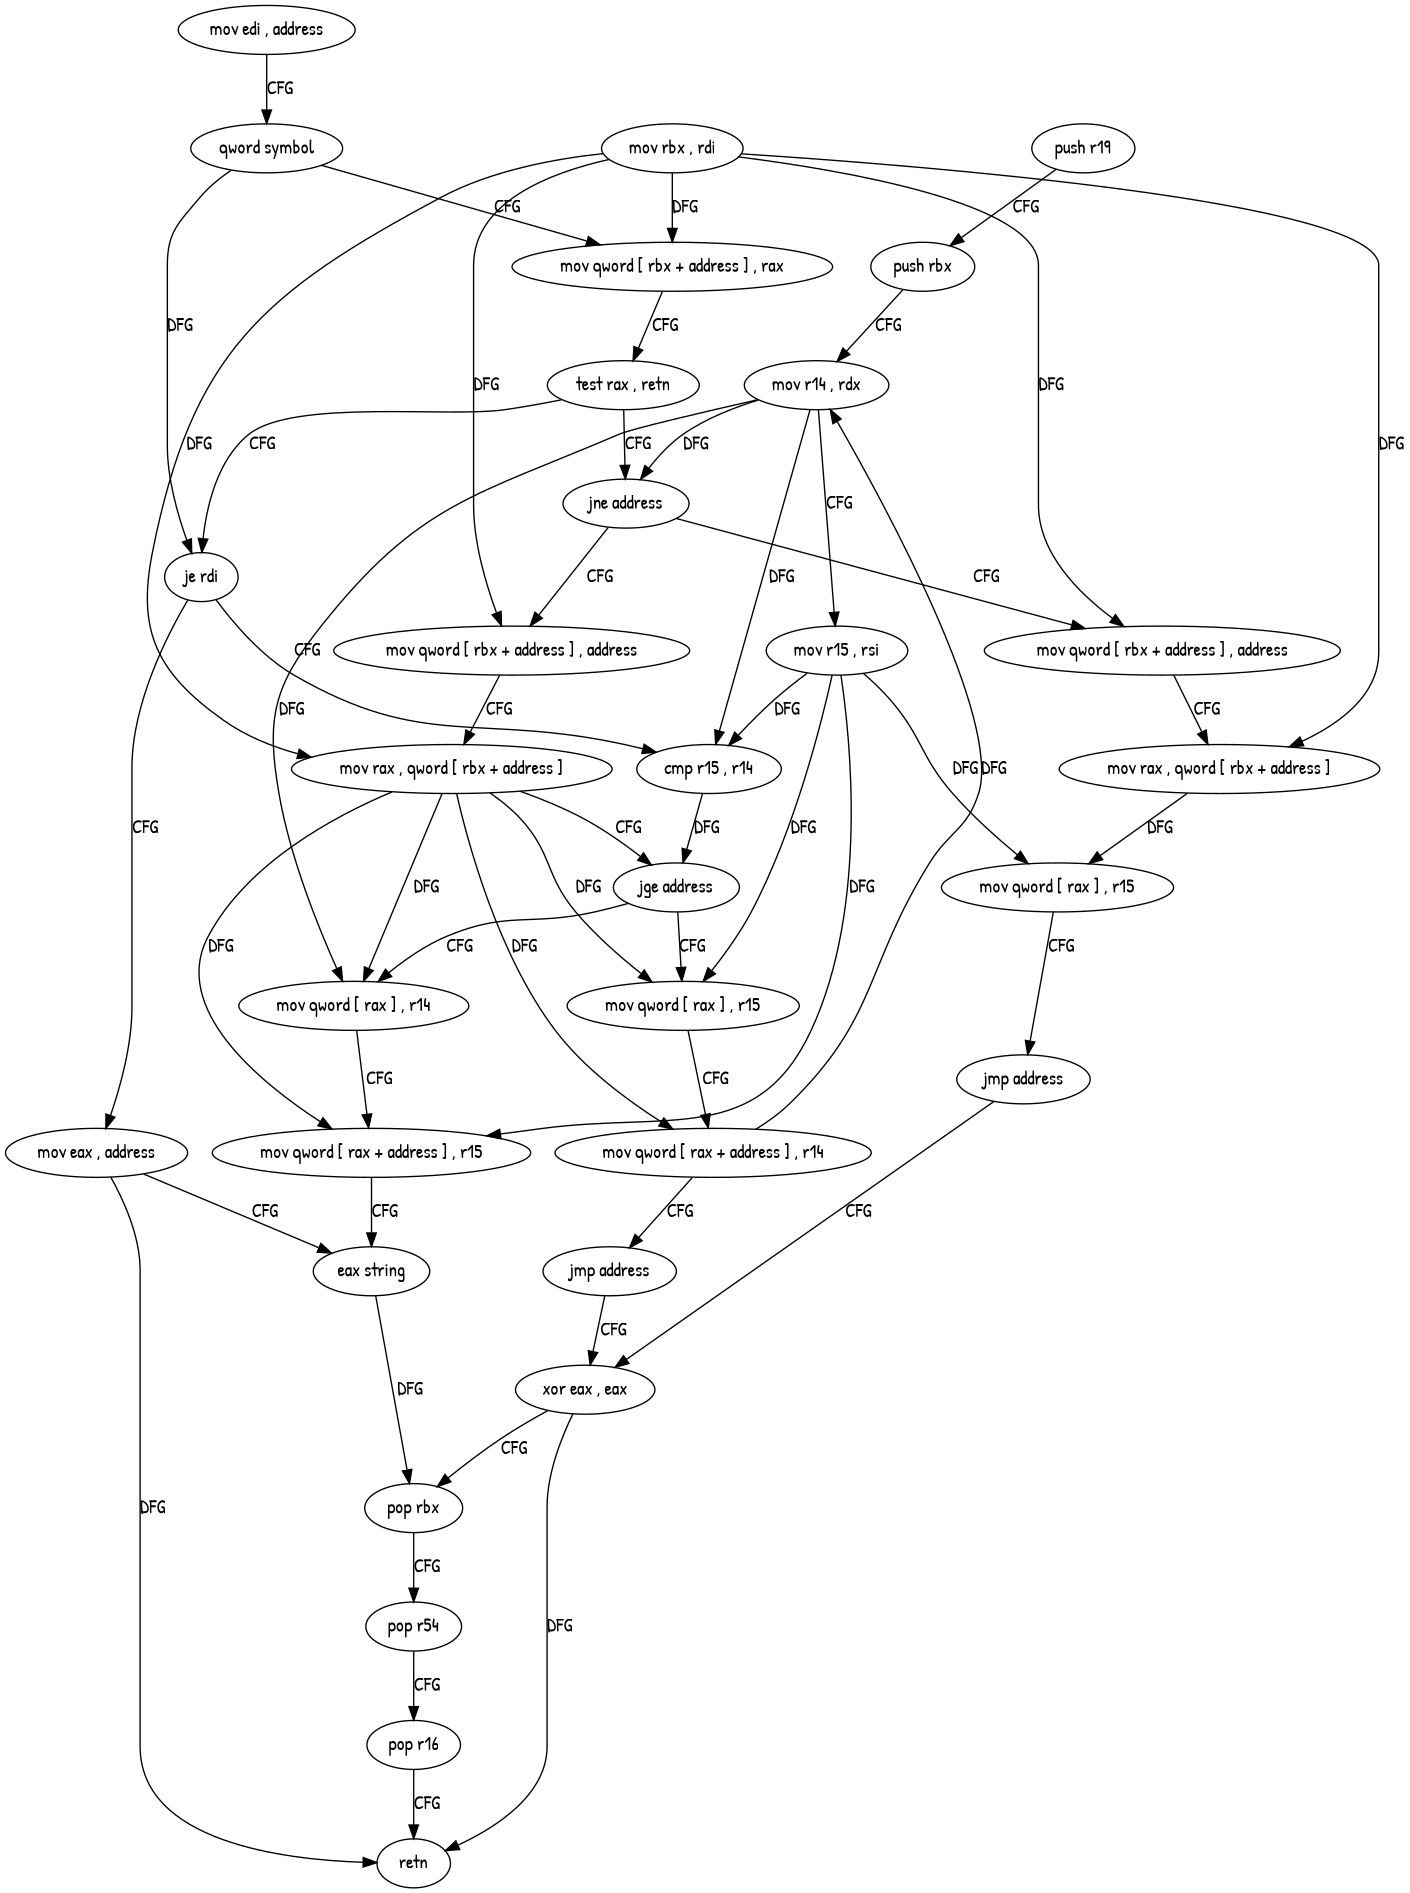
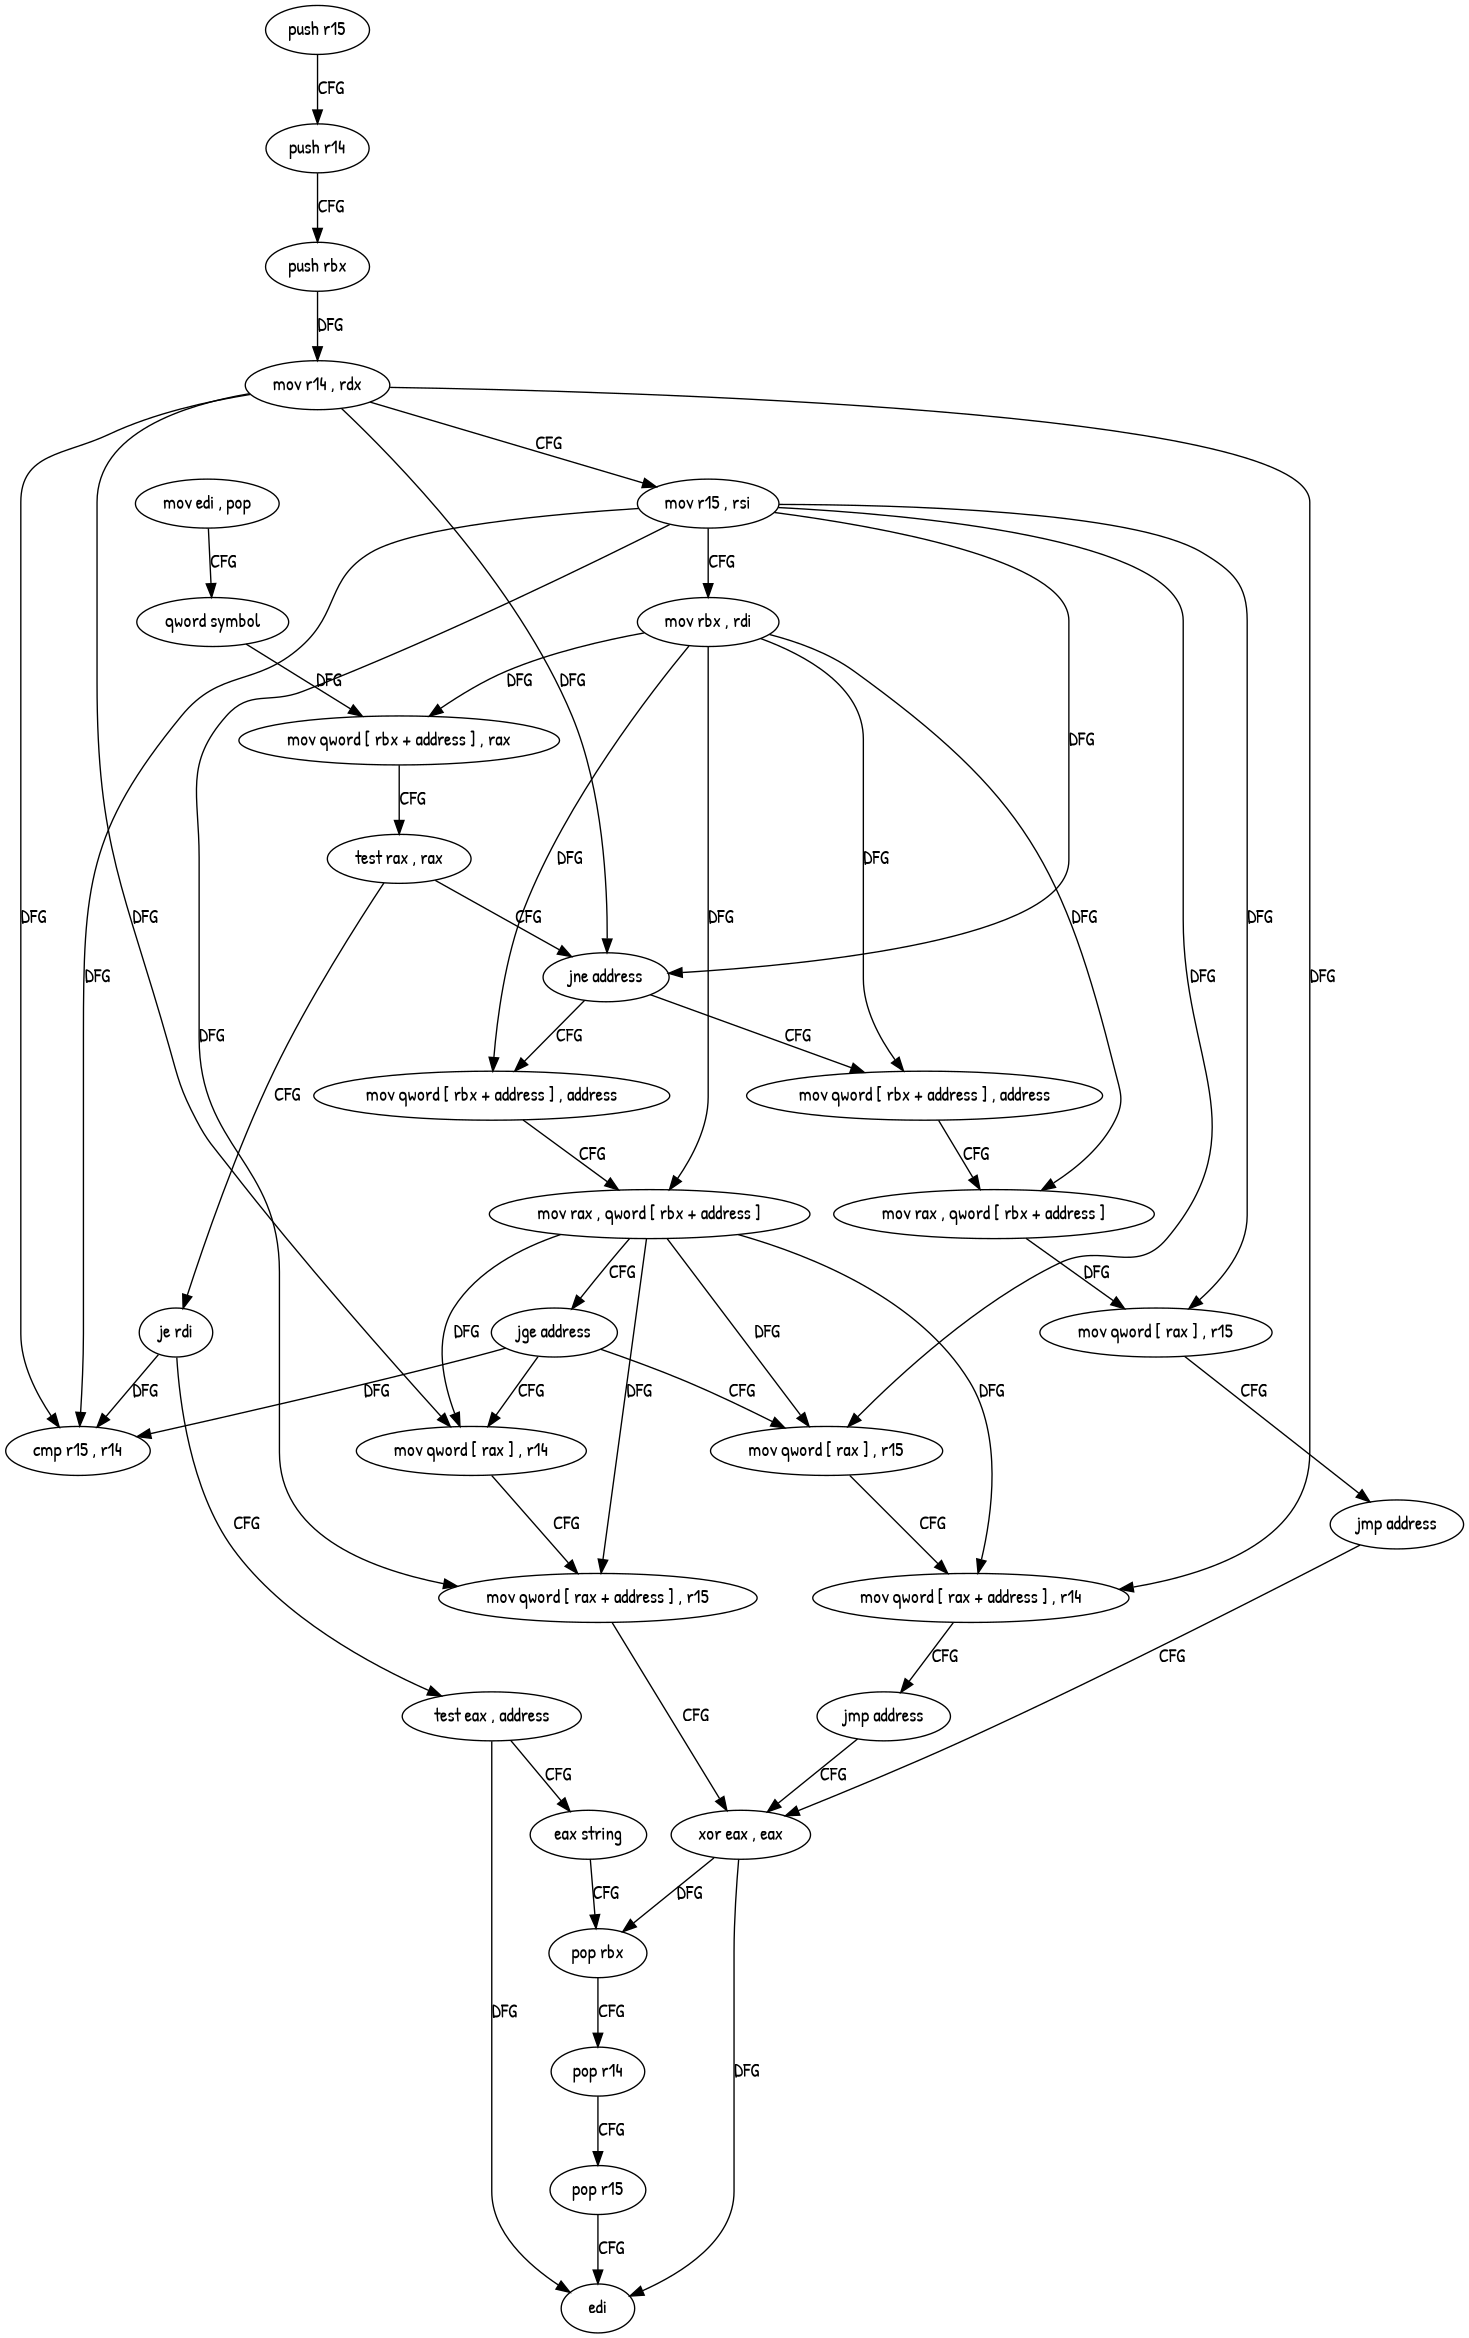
node "mov edi , address": label "mov edi , address" -> "mov edi , pop"
node "push r15": added
node "push r19": label "push r19" -> "push r14"
edge "qword symbol" -> "mov qword [ rbx + address ] , rax": label "CFG" -> "DFG"
edge "push rbx" -> "mov r14 , rdx": label "CFG" -> "DFG"
edge "qword symbol" -> "je rdi": removed, label "DFG"
node "test rax , retn": label "test rax , retn" -> "test rax , rax"
edge "mov r15 , rsi" -> "mov rbx , rdi": added, label "CFG"
edge "je rdi" -> "cmp r15 , r14": label "CFG" -> "DFG"
edge "mov r15 , rsi" -> "jne address": added, label "DFG"
edge "mov qword [ rax + address ] , r14" -> "mov r14 , rdx": reversed
edge "cmp r15 , r14" -> "jge address": reversed
node "mov eax , address": label "mov eax , address" -> "test eax , address"
edge "mov qword [ rax + address ] , r15" -> "eax string": now "mov qword [ rax + address ] , r15" -> "xor eax , eax"
edge "eax string" -> "pop rbx": label "DFG" -> "CFG"
edge "xor eax , eax" -> "pop rbx": label "CFG" -> "DFG"
node "pop r54": label "pop r54" -> "pop r14"
node "pop r16": label "pop r16" -> "pop r15"
node "retn": label "retn" -> "edi"
